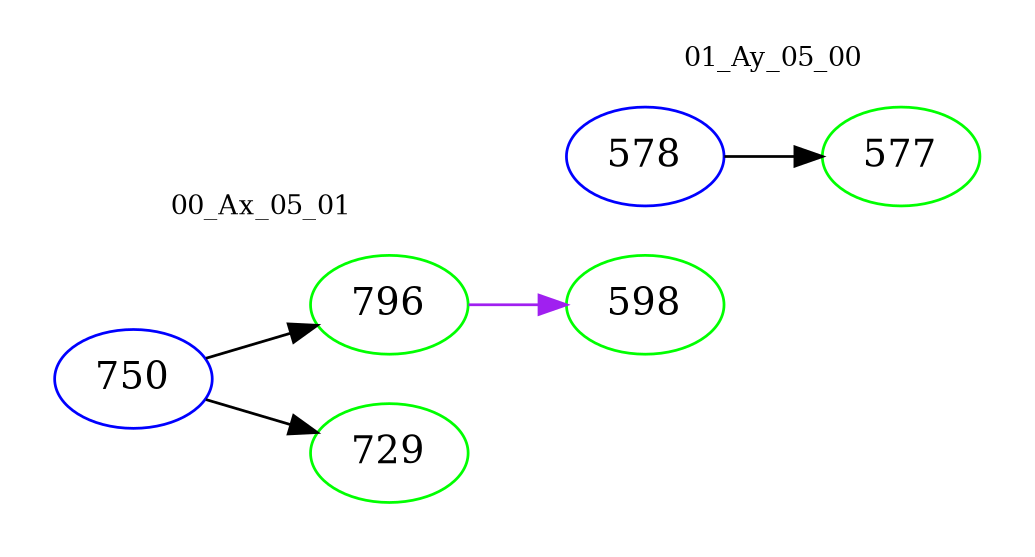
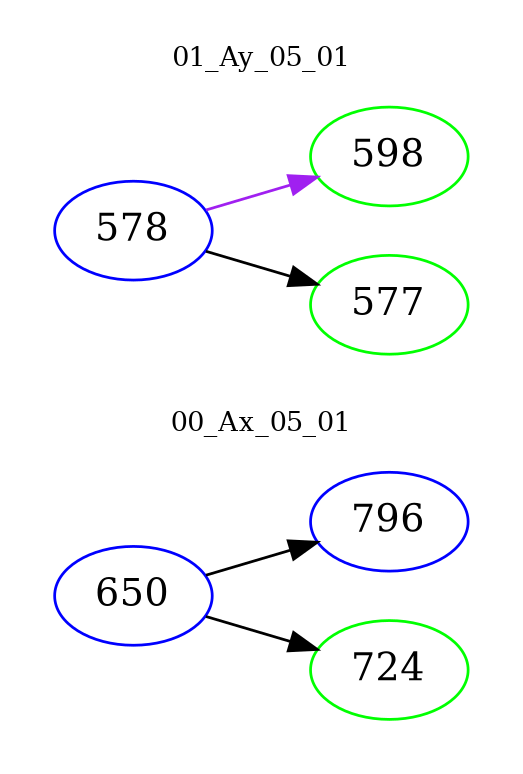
cluster "01_Ay_05_00": label "01_Ay_05_00" -> "01_Ay_05_01"
node "796": color green -> blue
edge "796" -> "598": now "578" -> "598"
node "750": label "750" -> "650"
node "729": label "729" -> "724"
